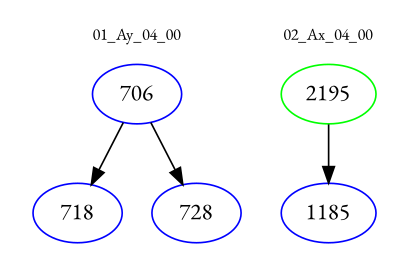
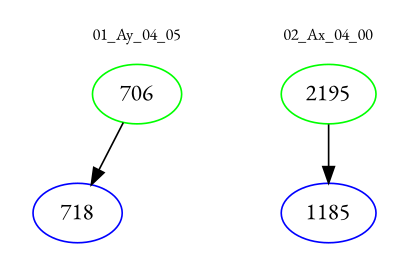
cluster "01_Ay_04_00": label "01_Ay_04_00" -> "01_Ay_04_05"
node "706": color blue -> green
node "728": removed
